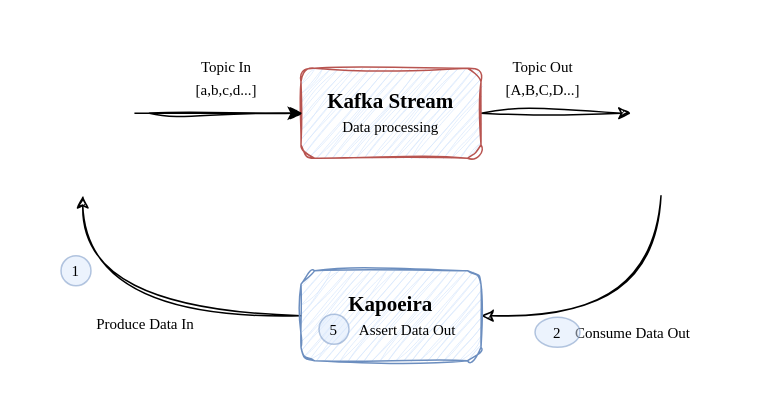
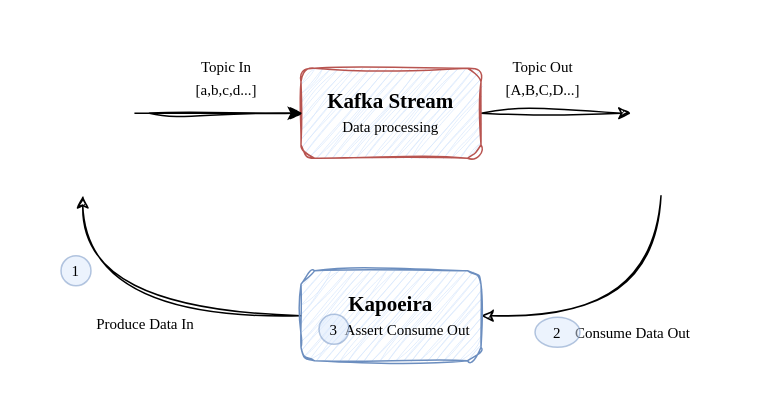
node "Kapoeira Assert Data Out": label "Kapoeira Assert Data Out" -> "Kapoeira Assert Consume Out"
node "5": label "5" -> "3"
